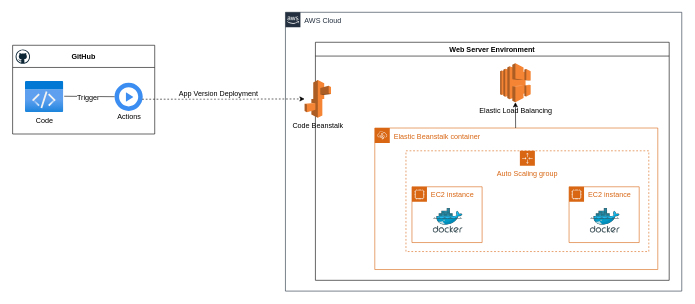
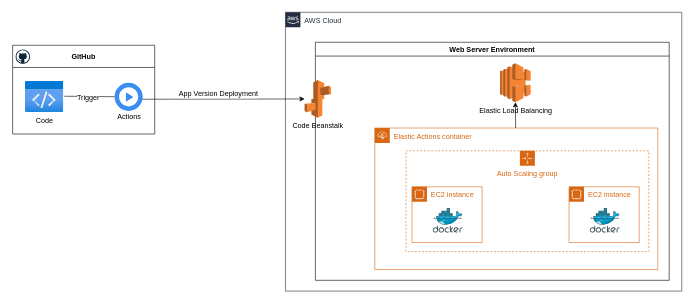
edge "Actions" -> "Code Beanstalk": style dashed -> solid
node "Elastic Beanstalk container": label "Elastic Beanstalk container" -> "Elastic Actions container"
